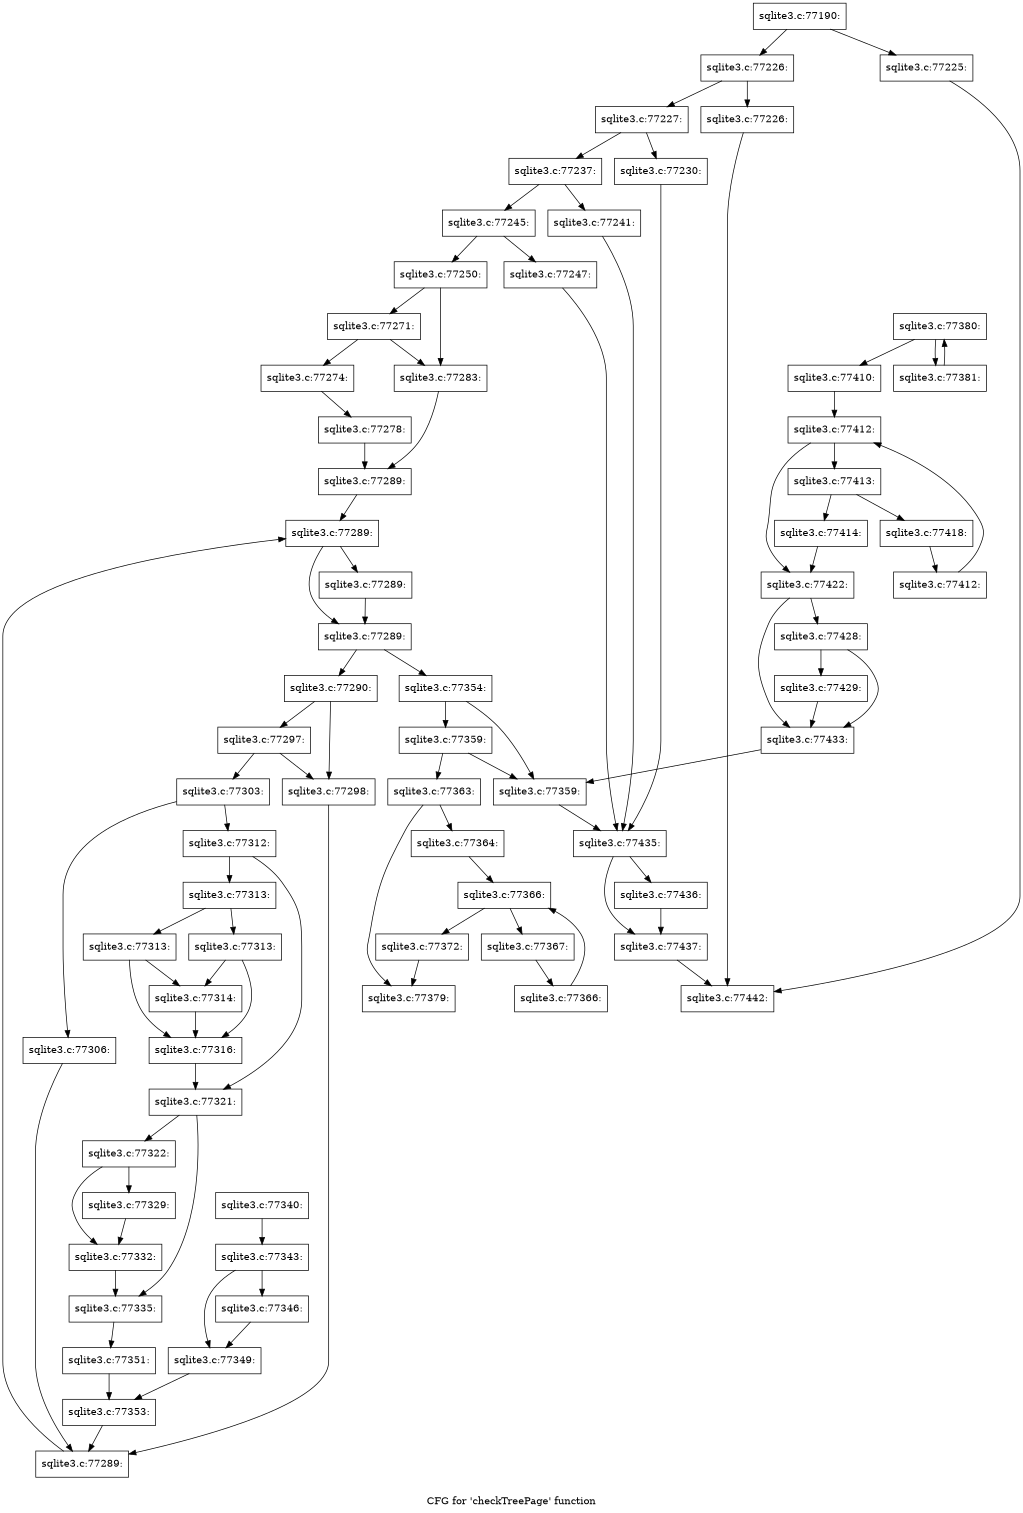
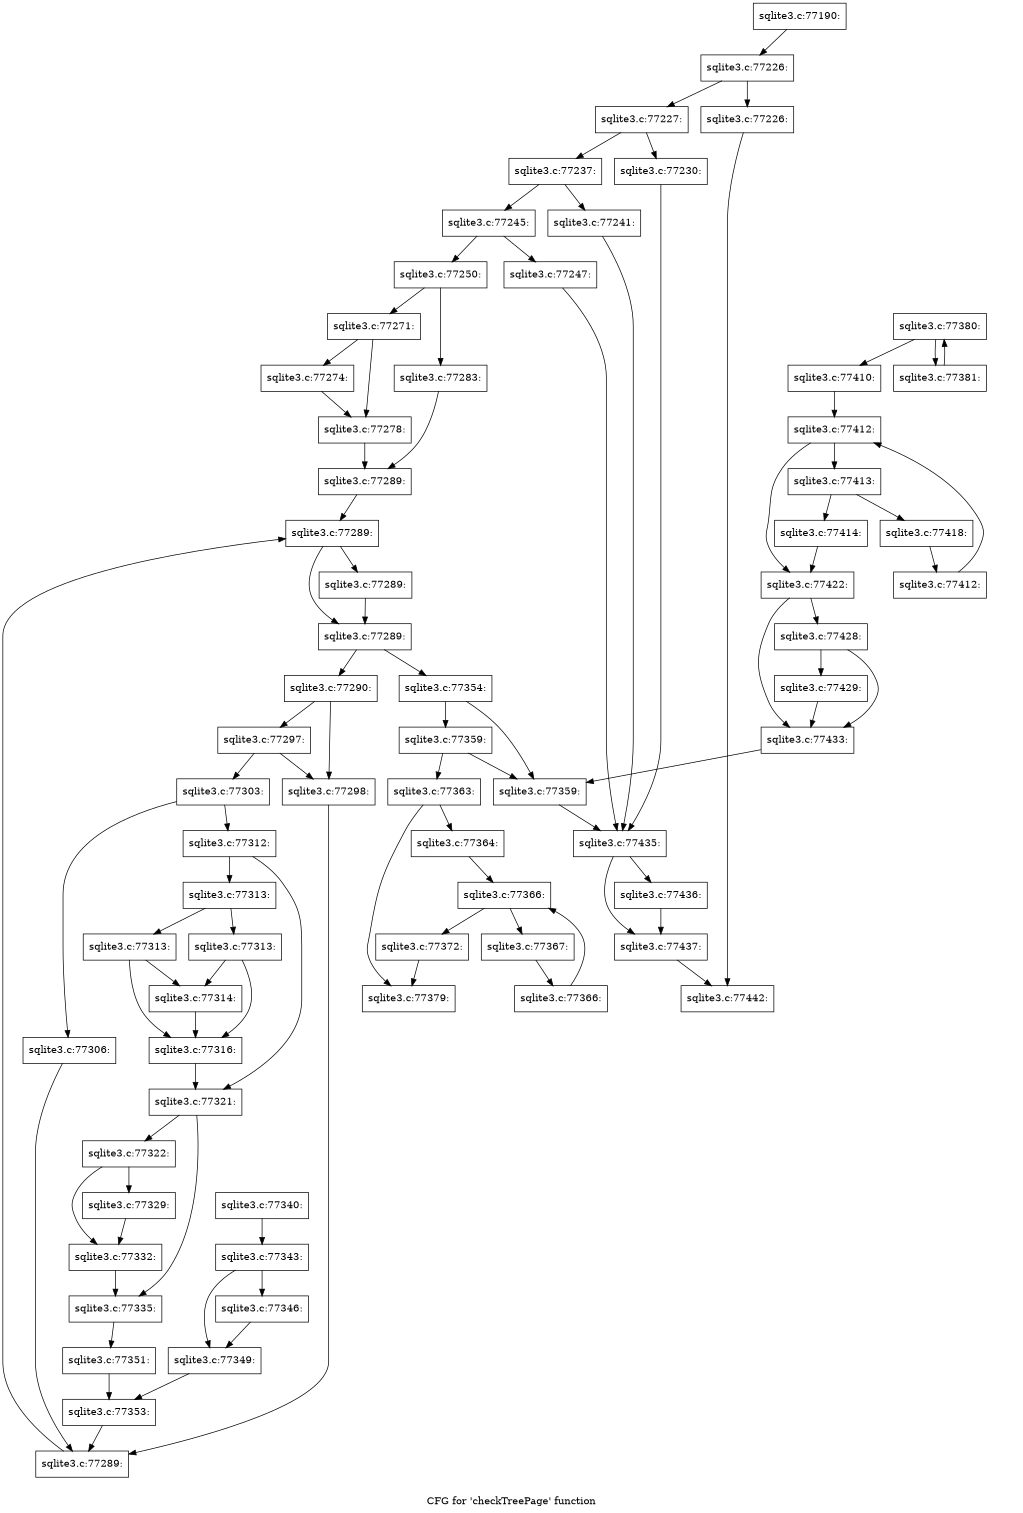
node "sqlite3.c:77225:": removed
edge "sqlite3.c:77271:" -> "sqlite3.c:77283:": now "sqlite3.c:77271:" -> "sqlite3.c:77278:"
